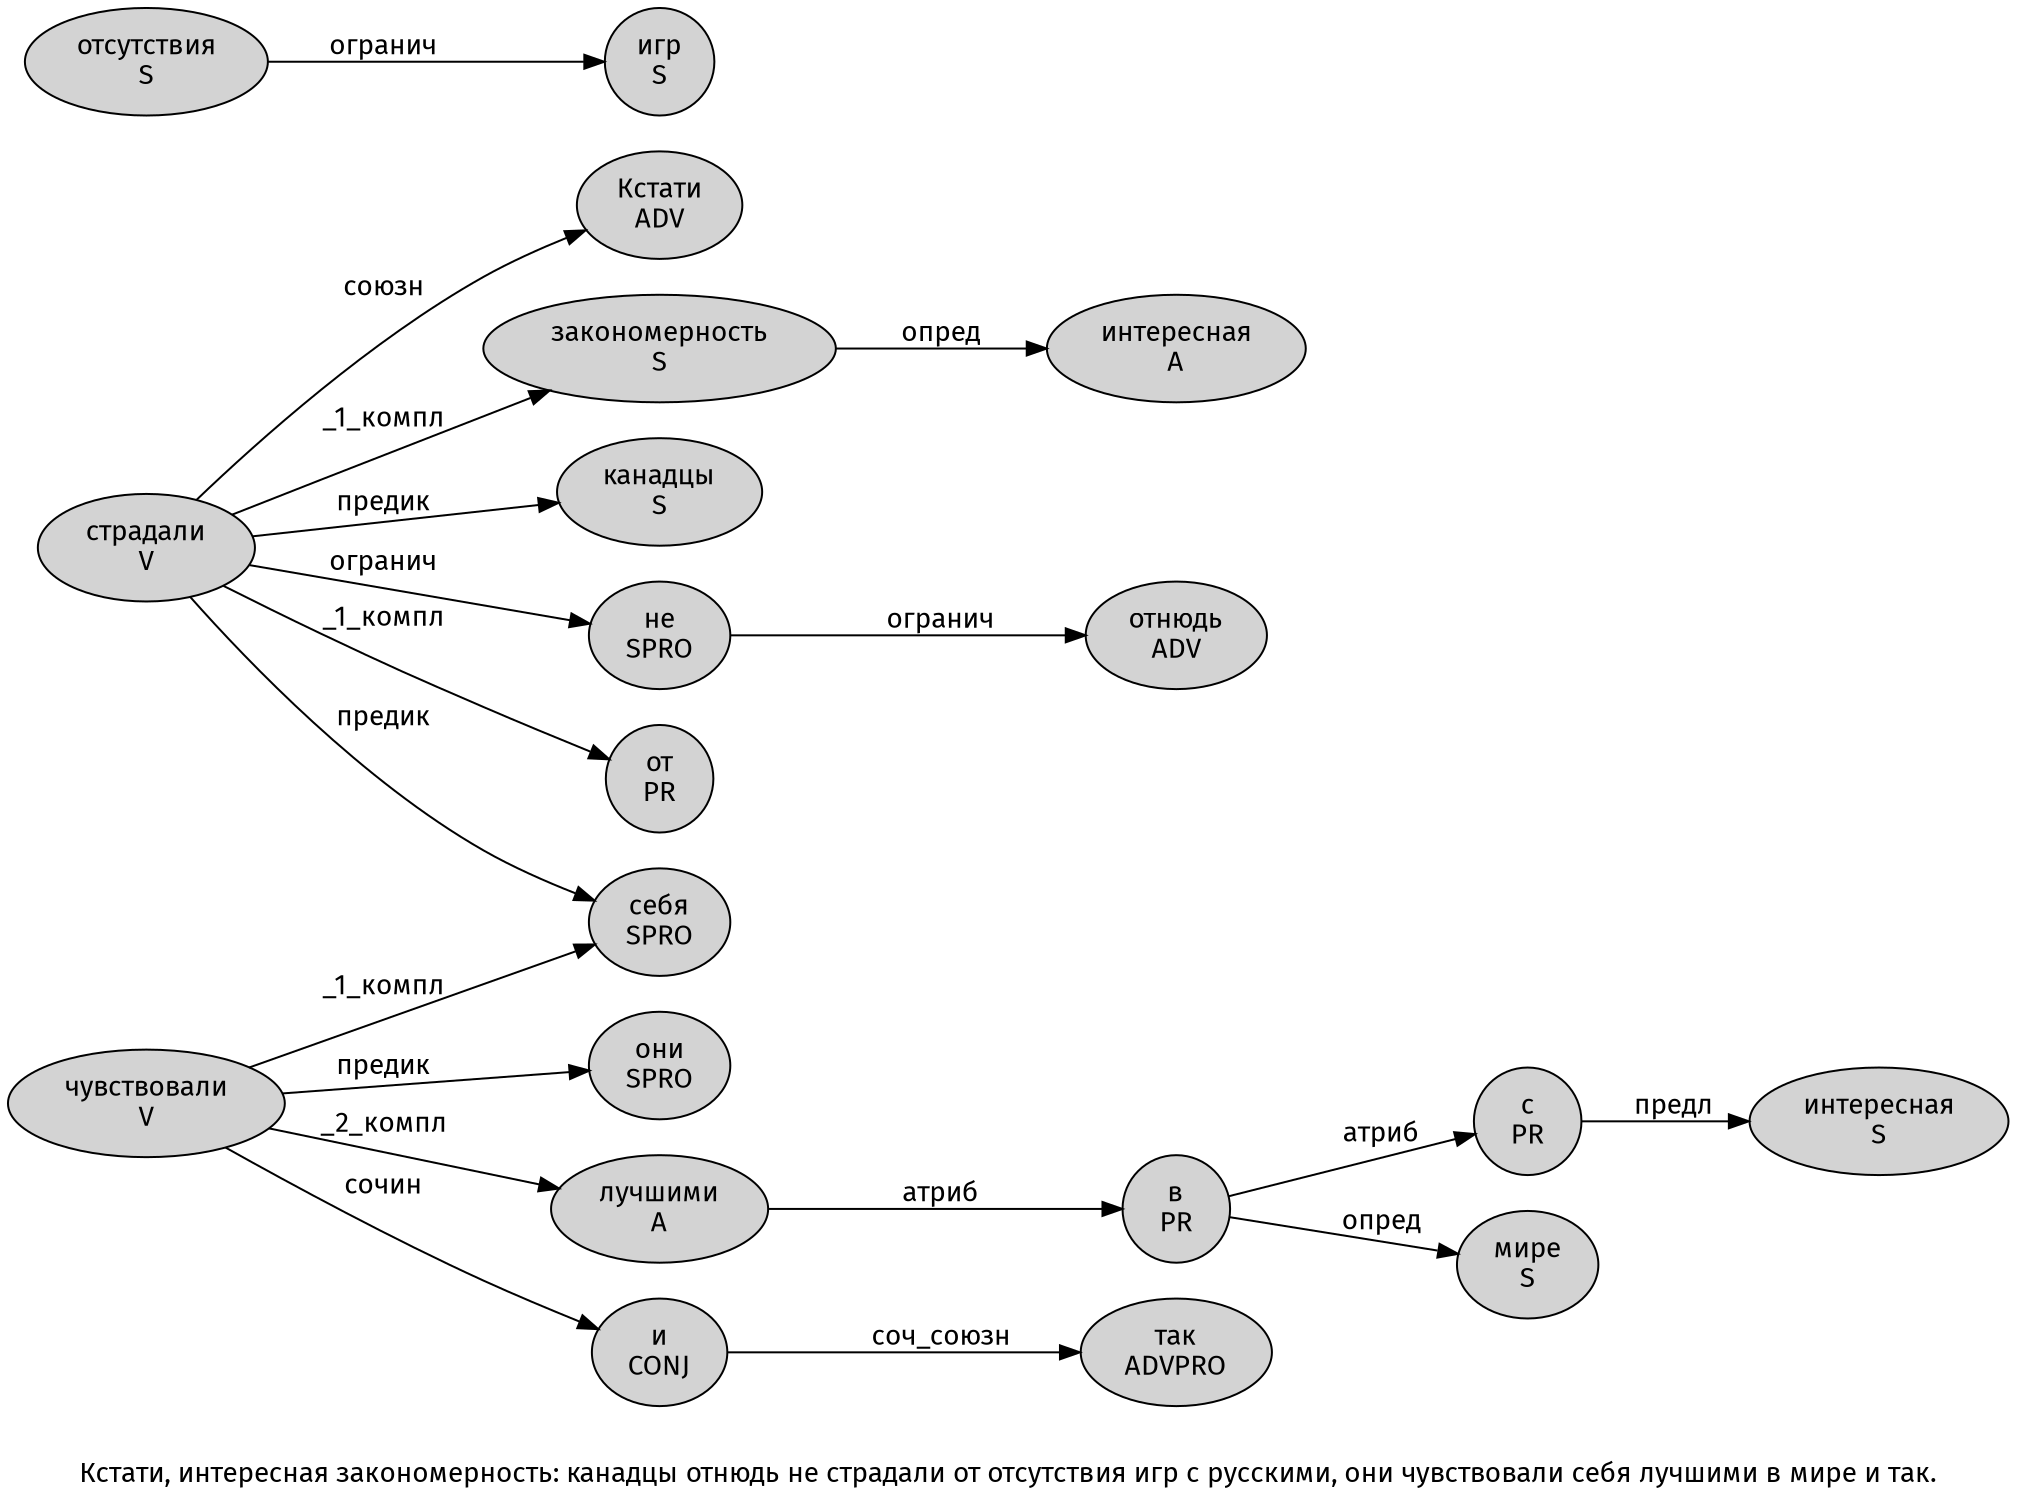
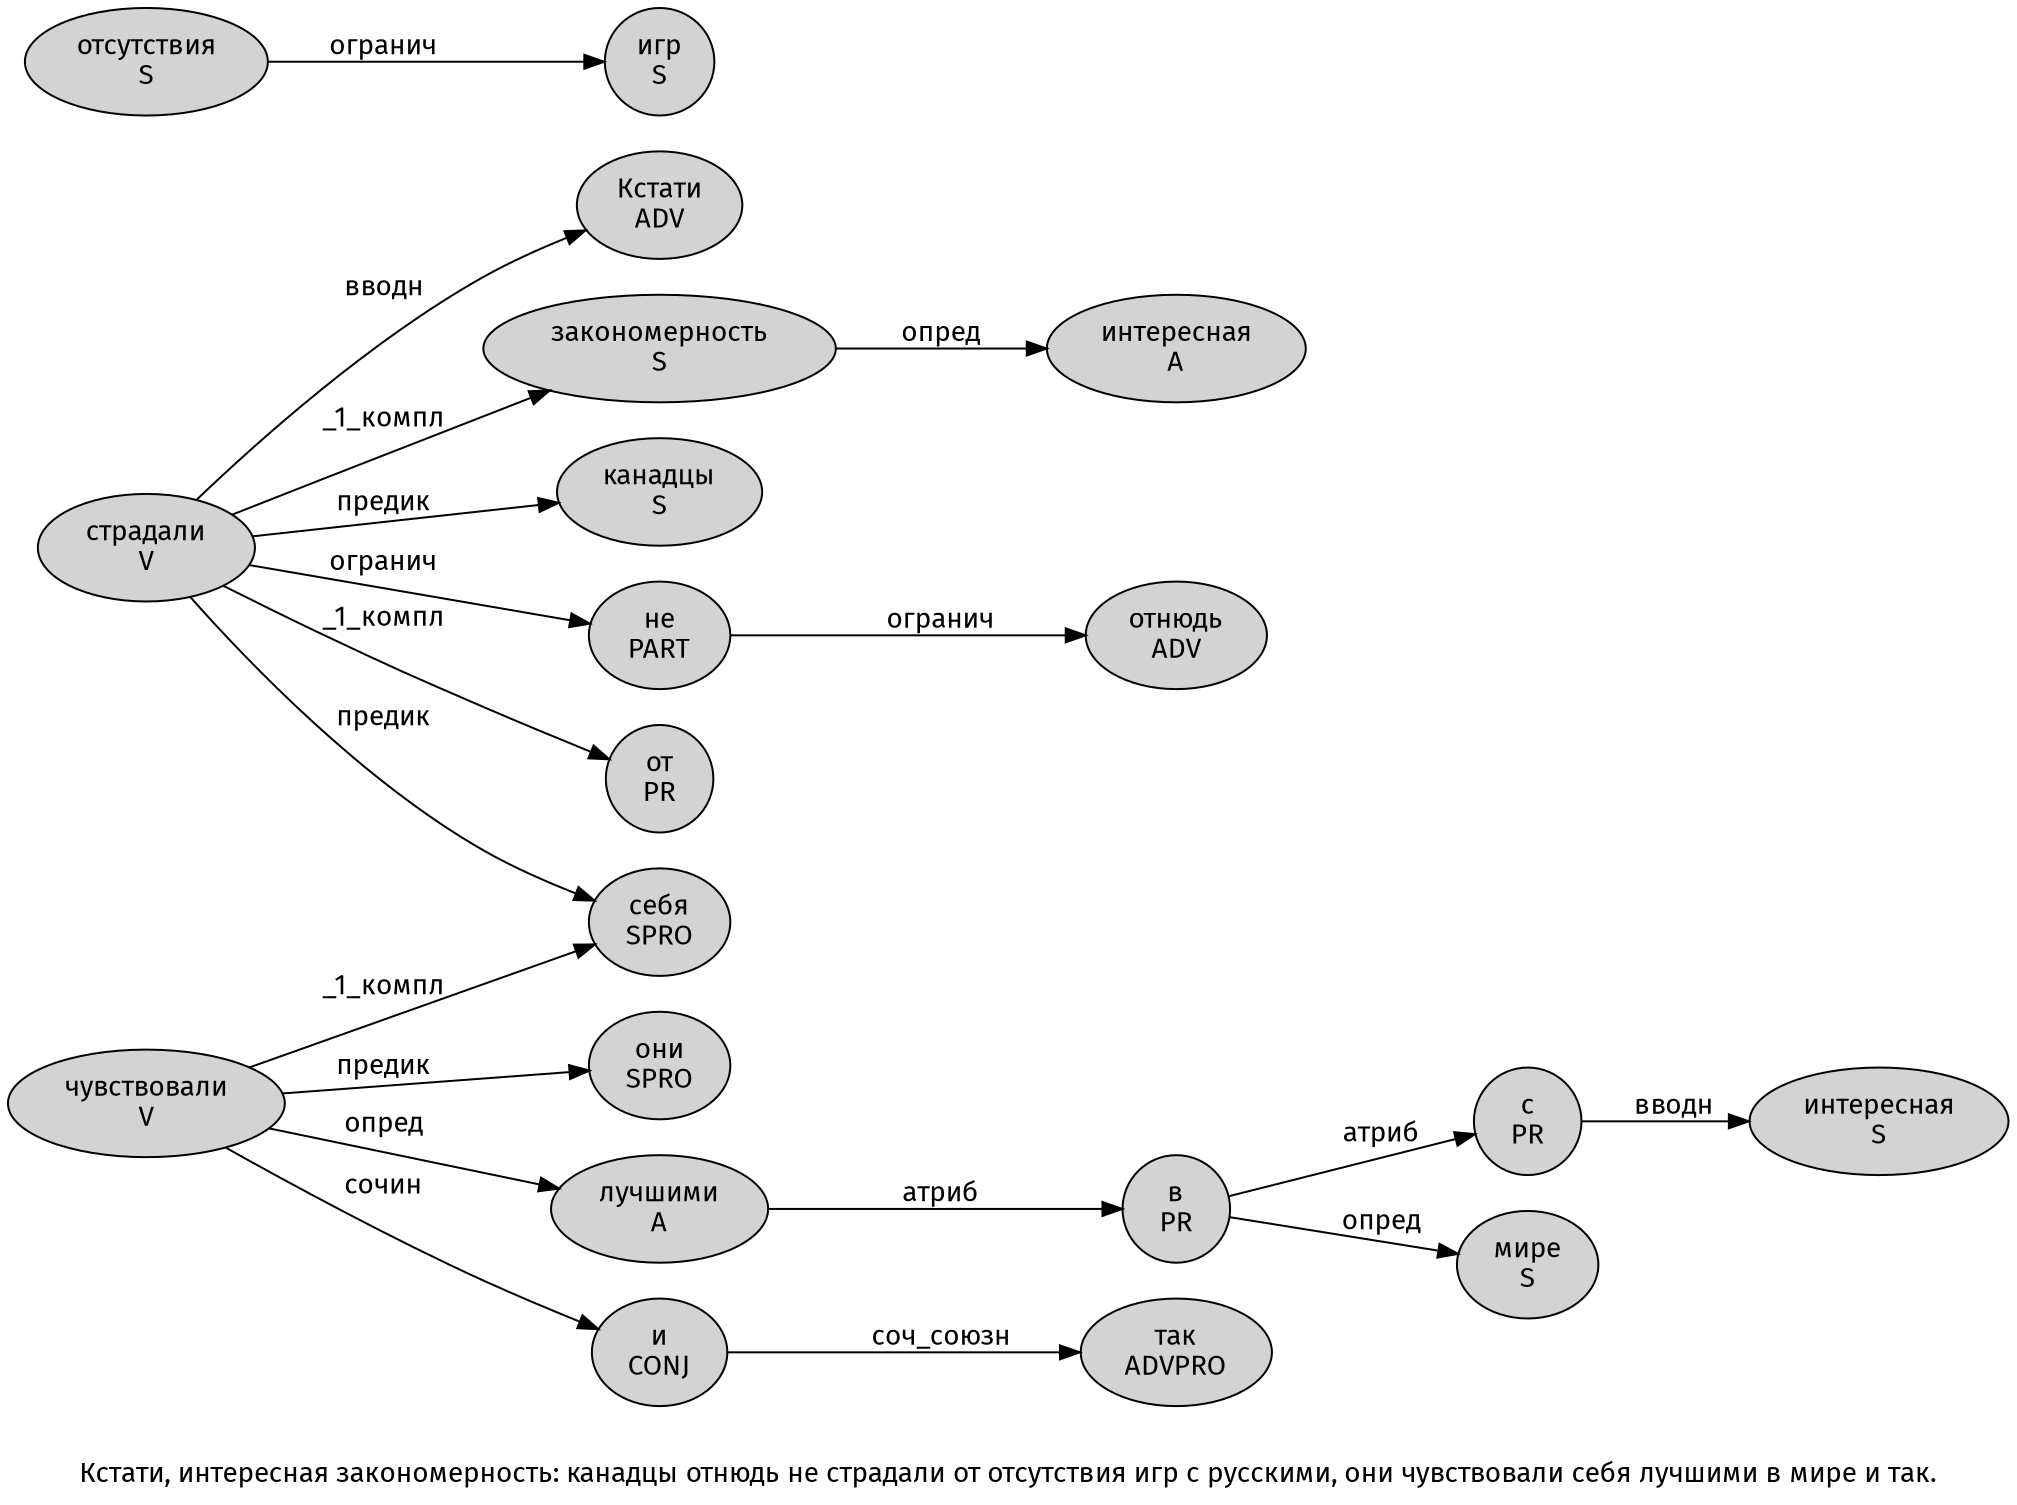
edge "страдали V" -> "Кстати ADV": label "союзн" -> "вводн"
node "не SPRO": label "не SPRO" -> "не PART"
edge "с PR" -> "интересная S": label "предл" -> "вводн"
edge "чувствовали V" -> "лучшими A": label "_2_компл" -> "опред"
